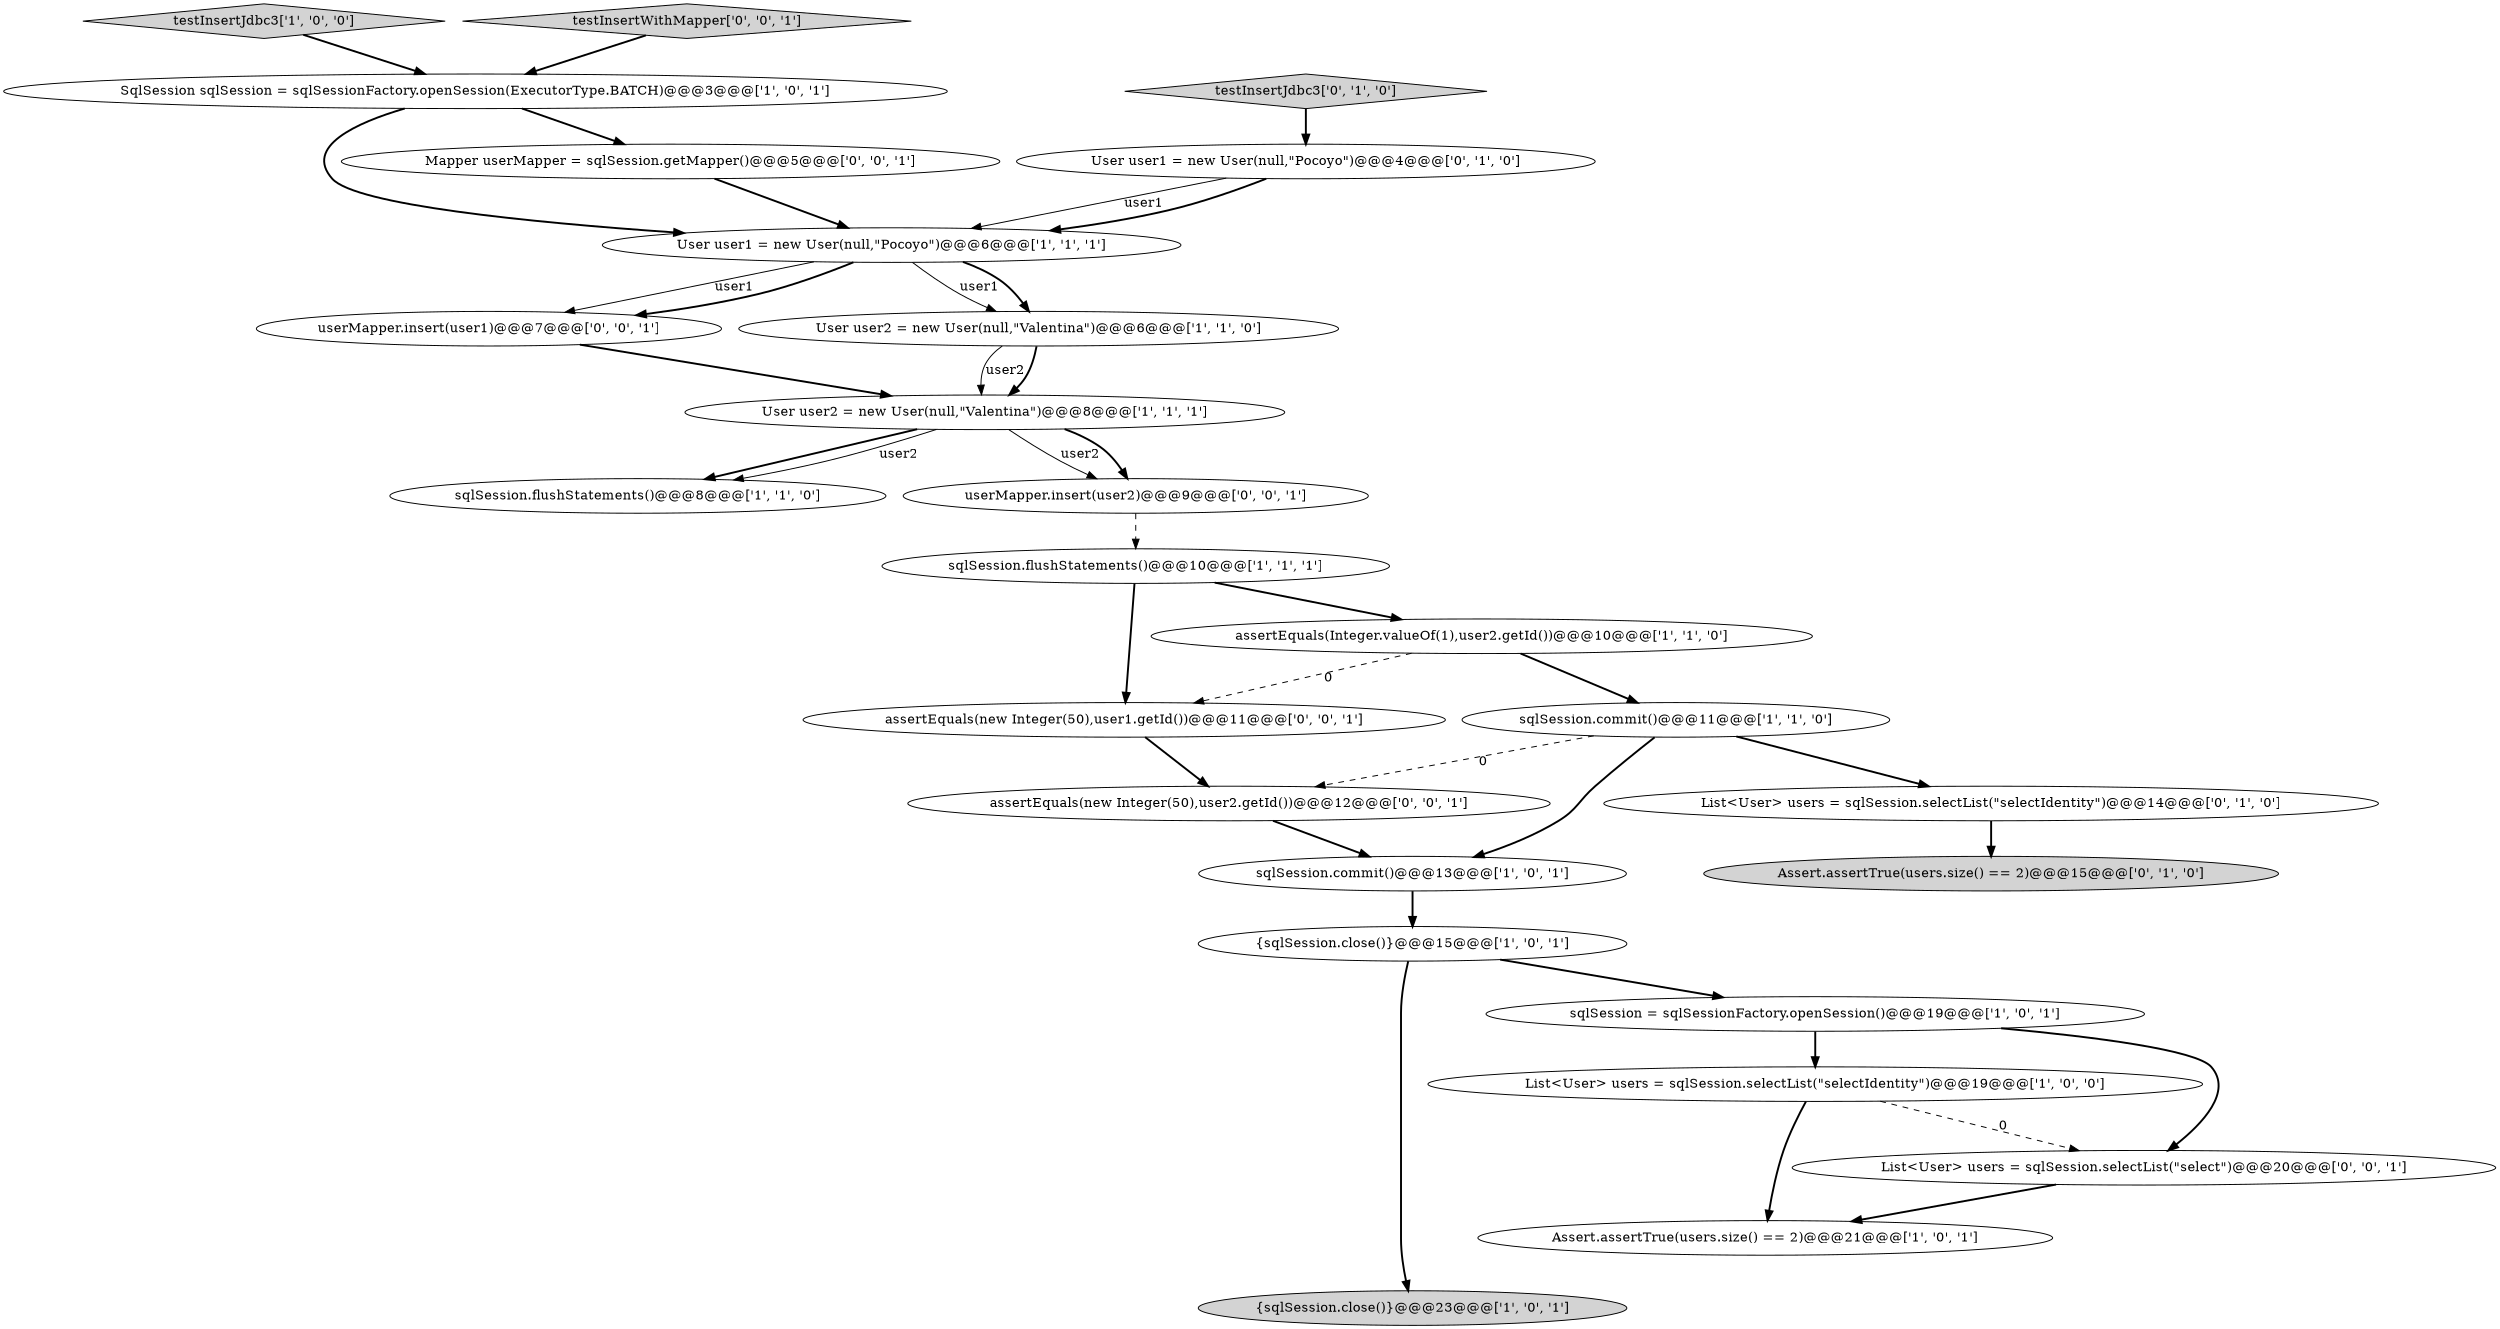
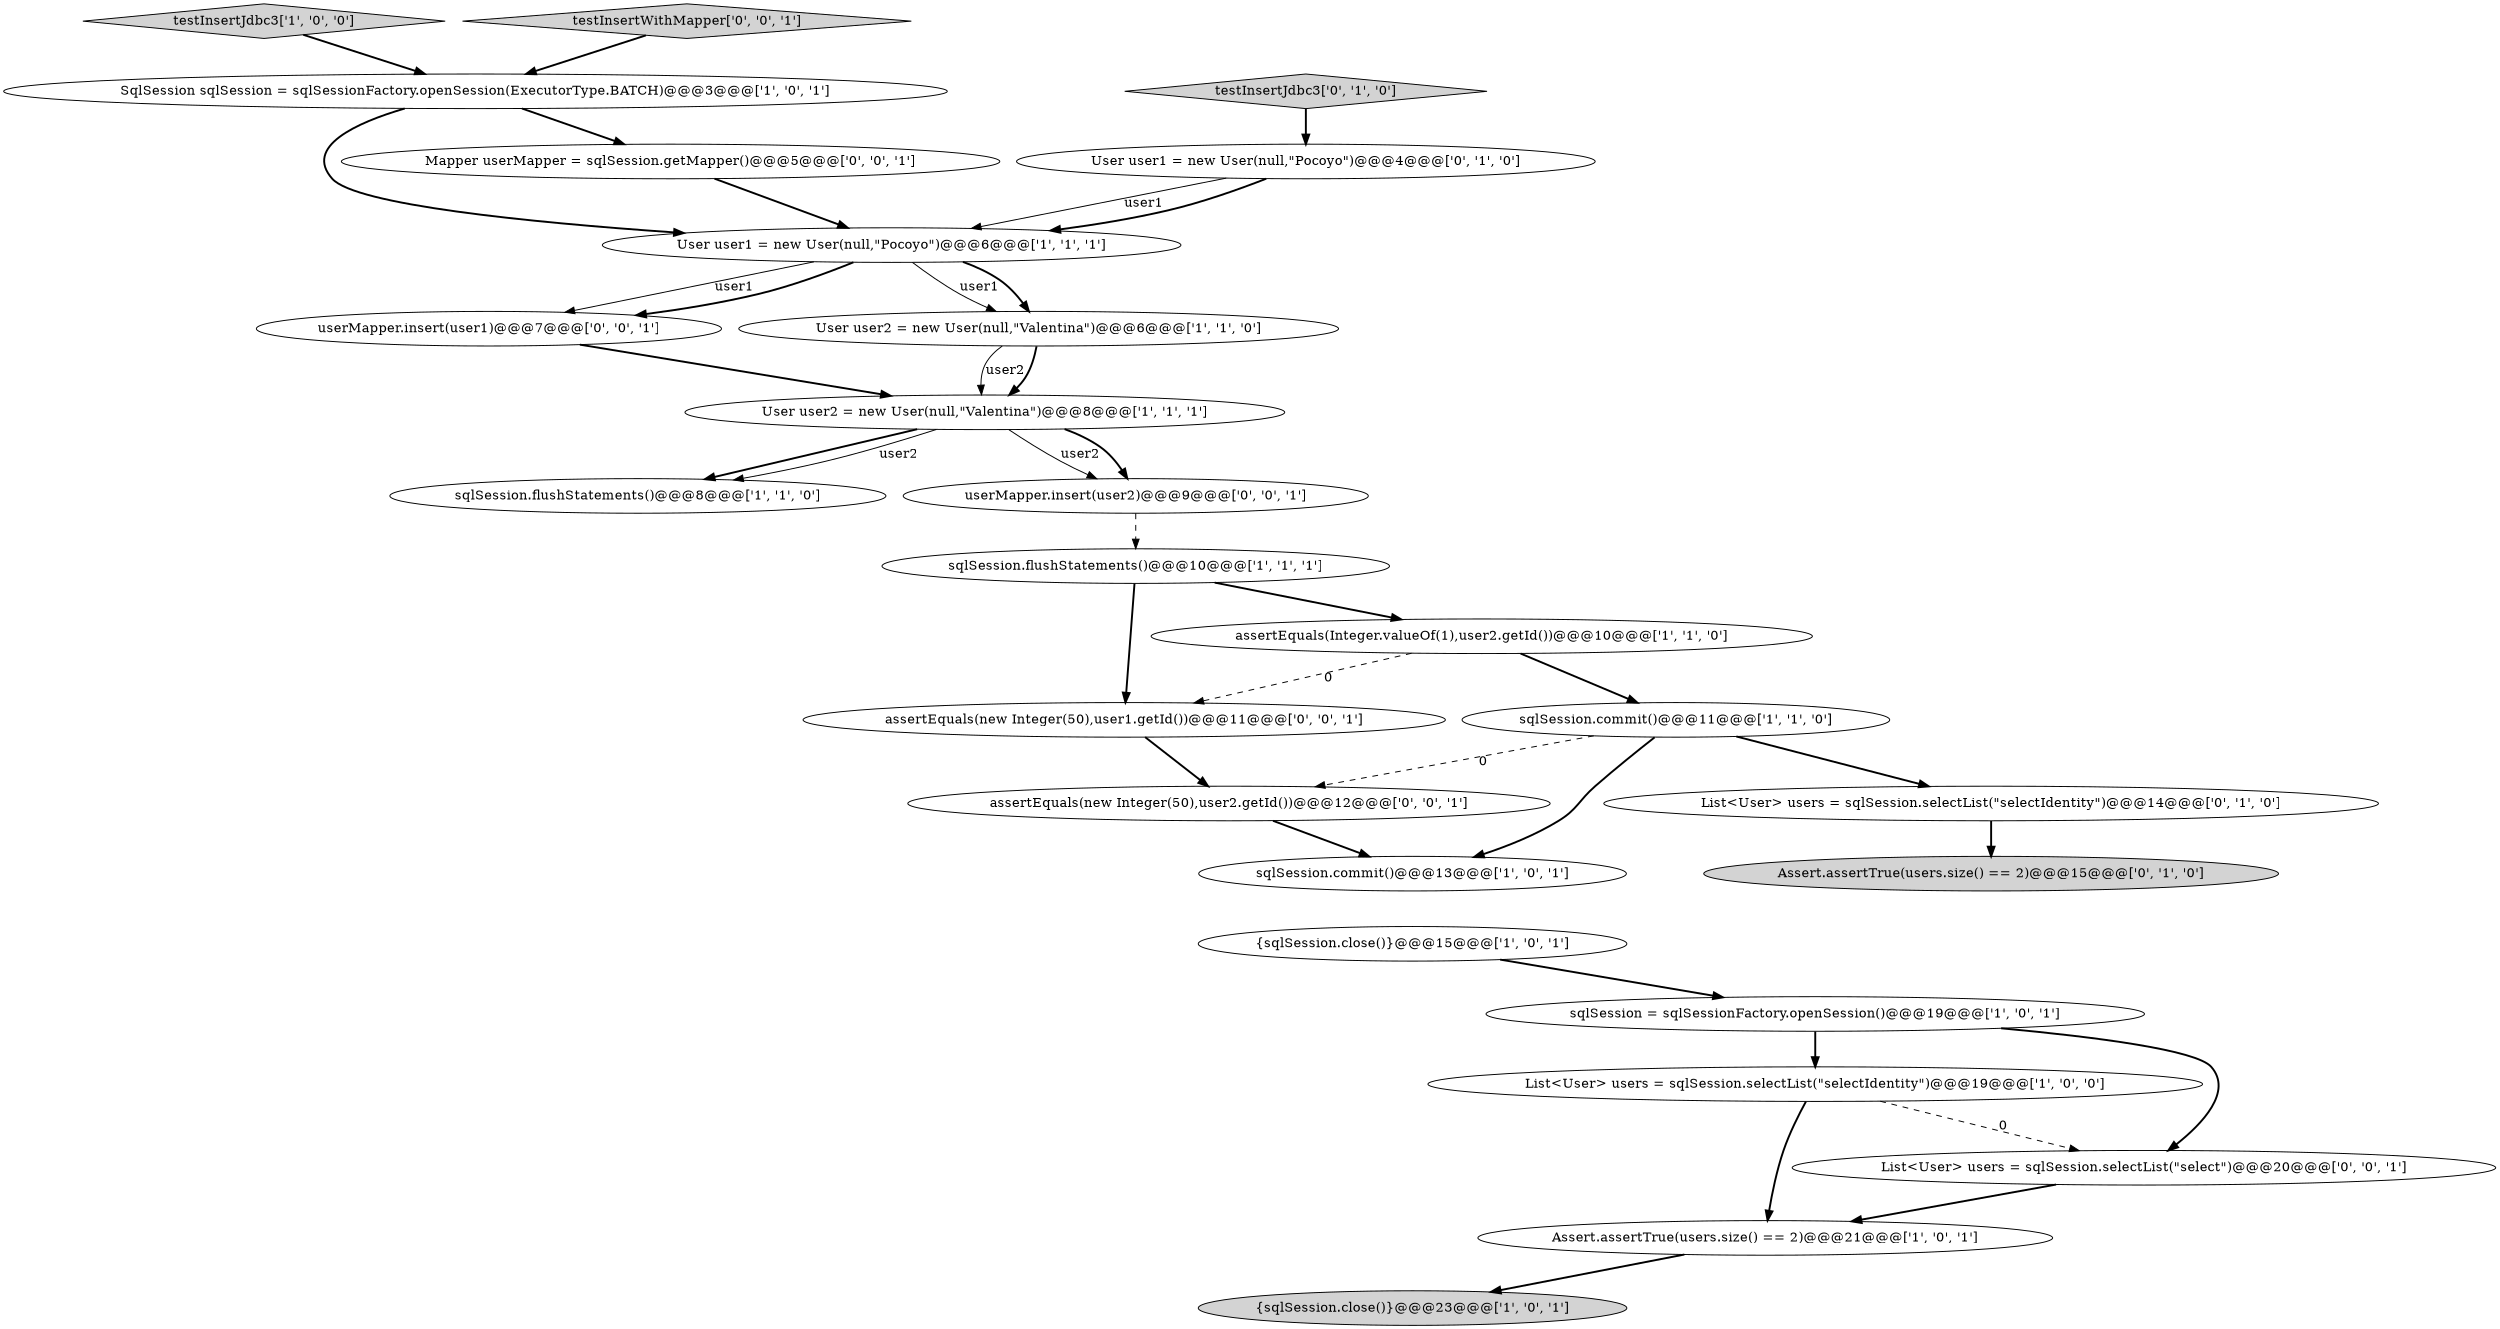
edge "sqlSession.commit()@@@13@@@['1', '0', '1']" -> "{sqlSession.close()}@@@15@@@['1', '0', '1']": removed
edge "{sqlSession.close()}@@@15@@@['1', '0', '1']" -> "{sqlSession.close()}@@@23@@@['1', '0', '1']": now "Assert.assertTrue(users.size() == 2)@@@21@@@['1', '0', '1']" -> "{sqlSession.close()}@@@23@@@['1', '0', '1']"
